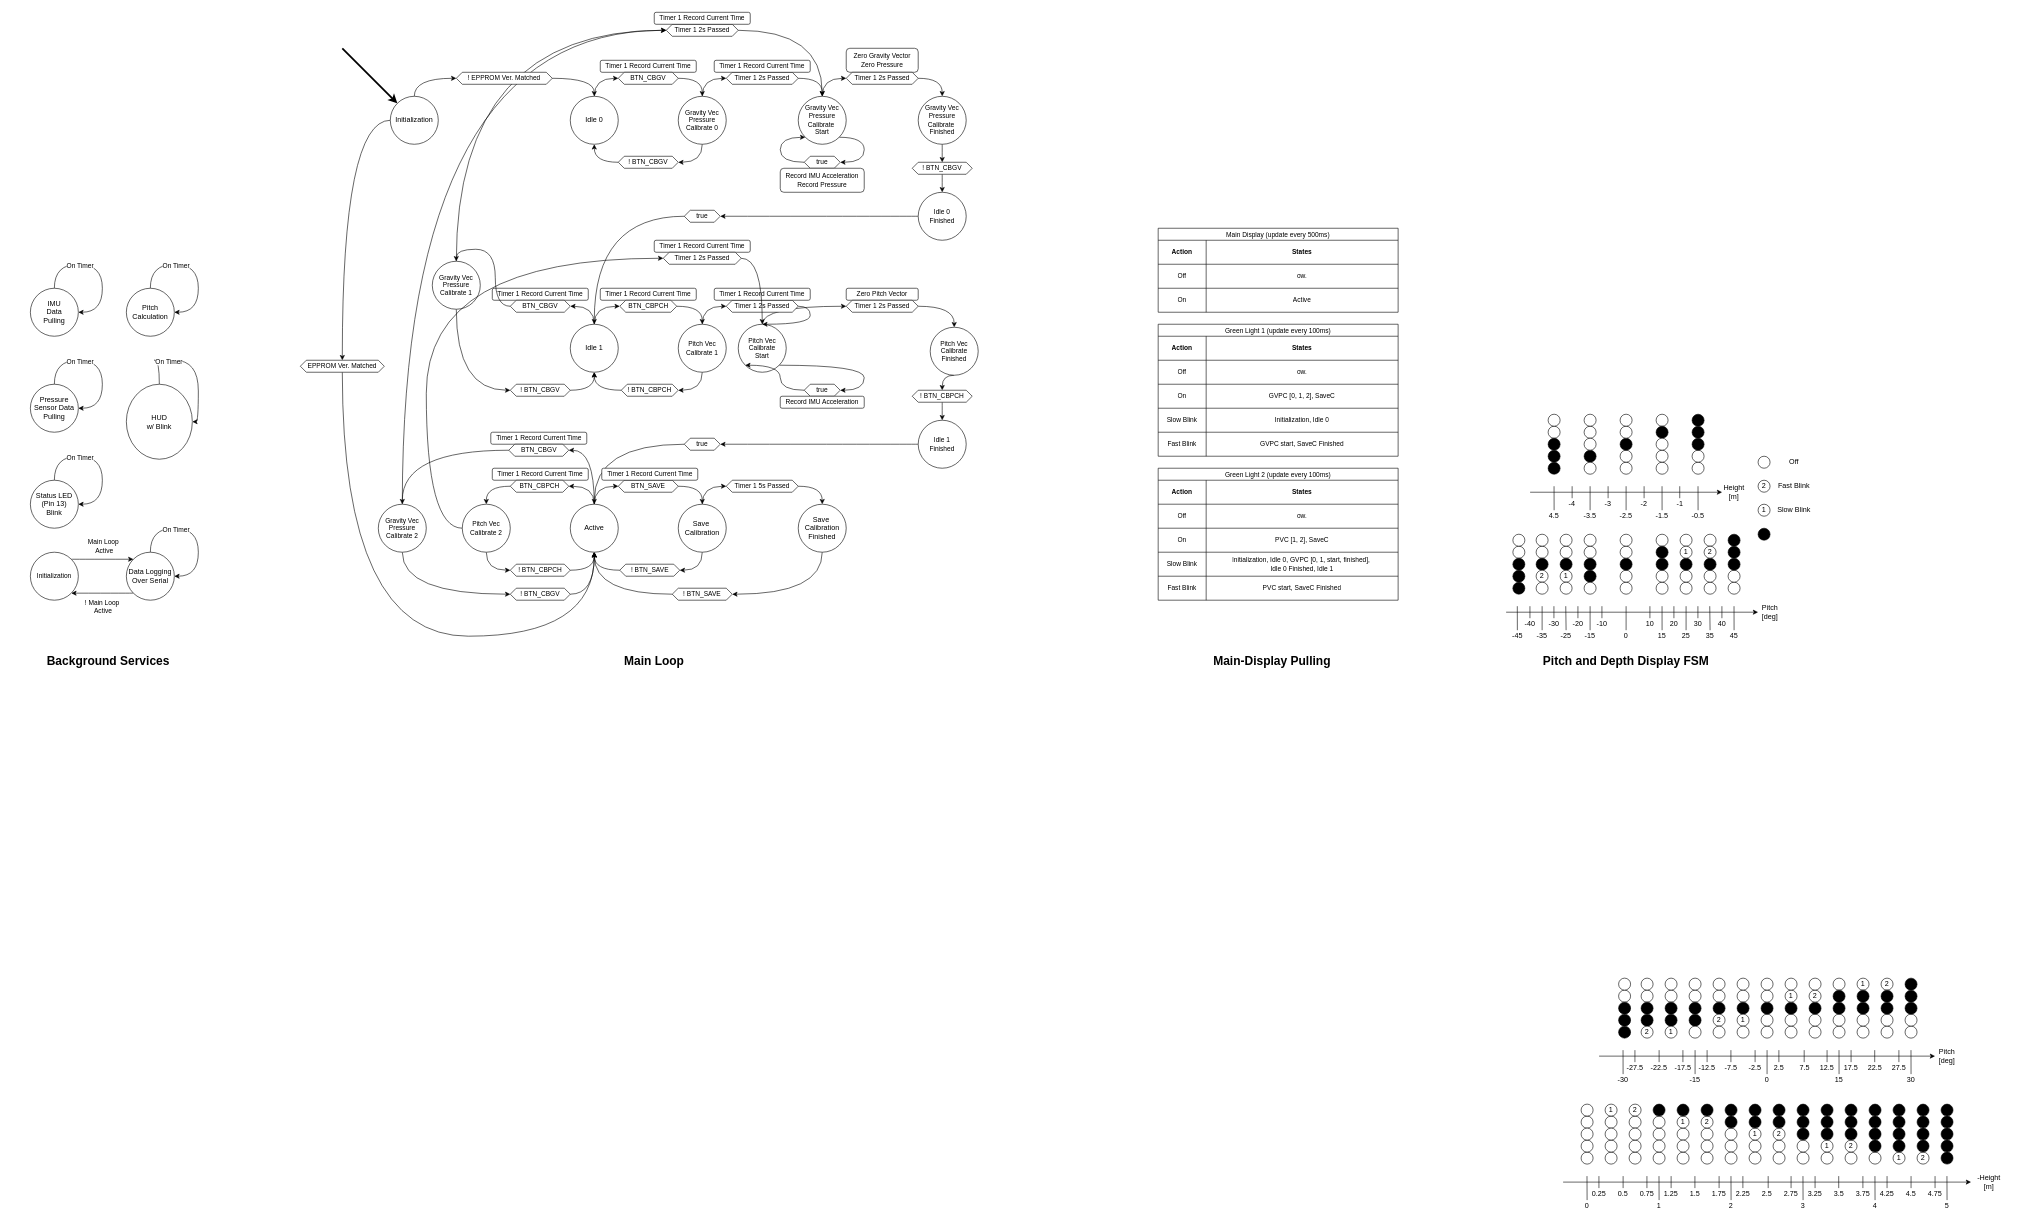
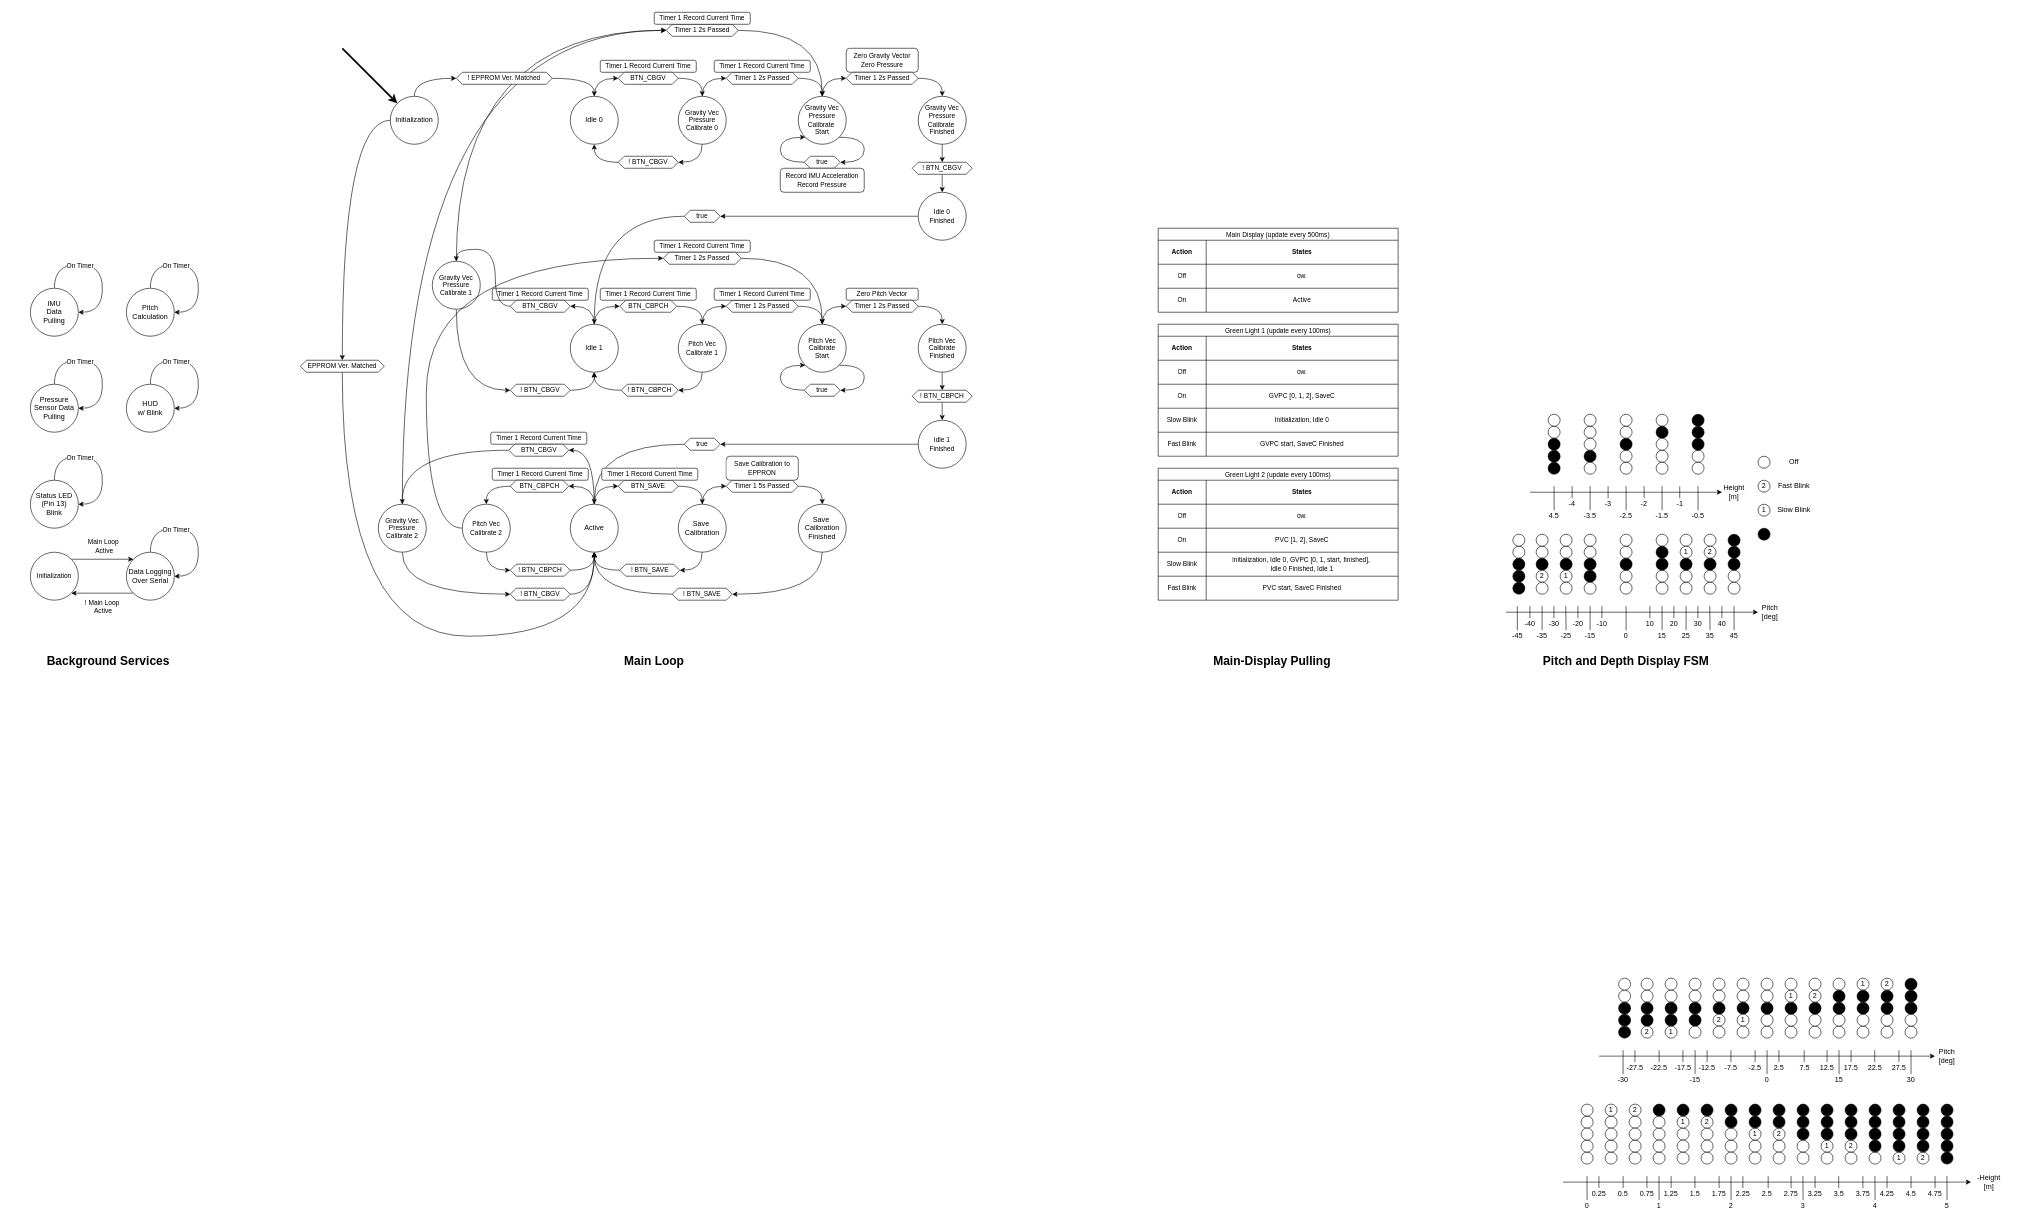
node "Pitch Vec Calibrate Start": moved (762, 348) -> (822, 348)
node "Pitch Vec Calibrate Finished": moved (954, 351) -> (942, 348)
node "Record IMU Acceleration": removed
node "HUD w/ Blink": size 66x75 -> 48x48
node "Save Calibration to EPPRON": added
